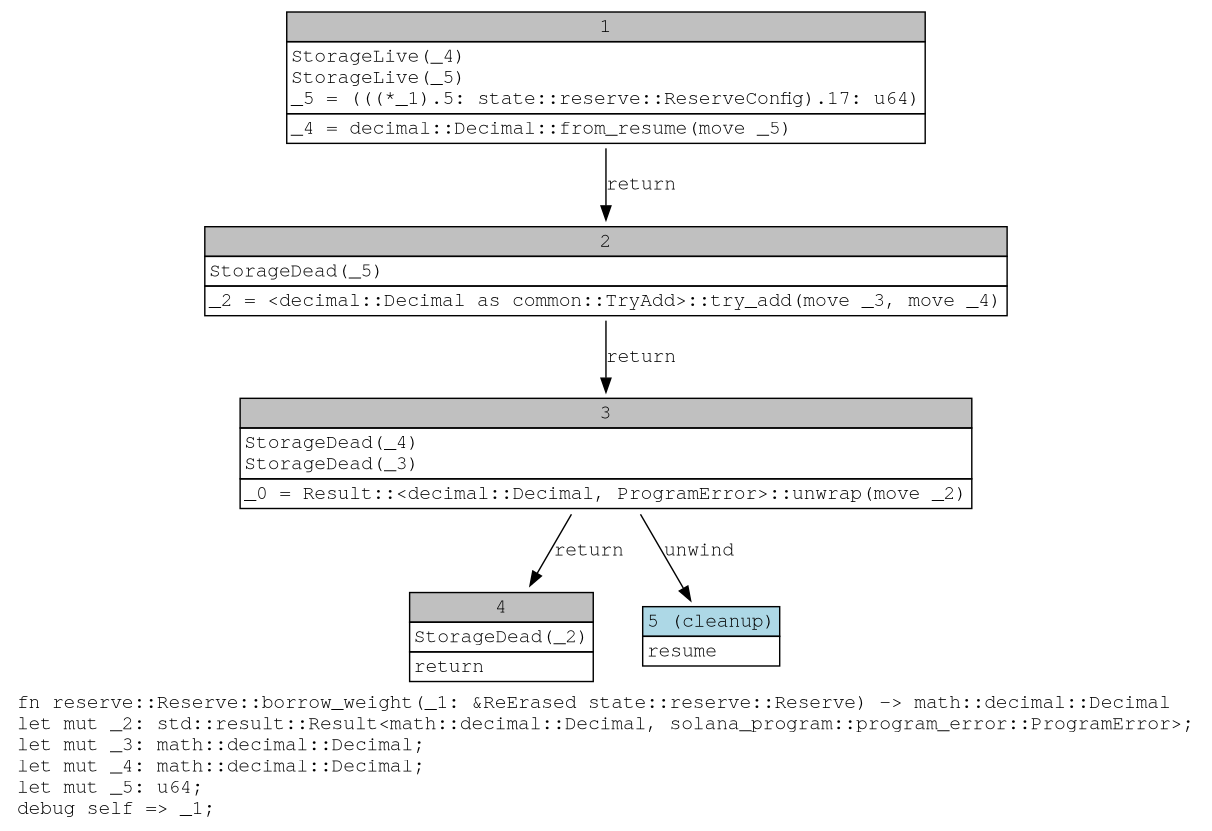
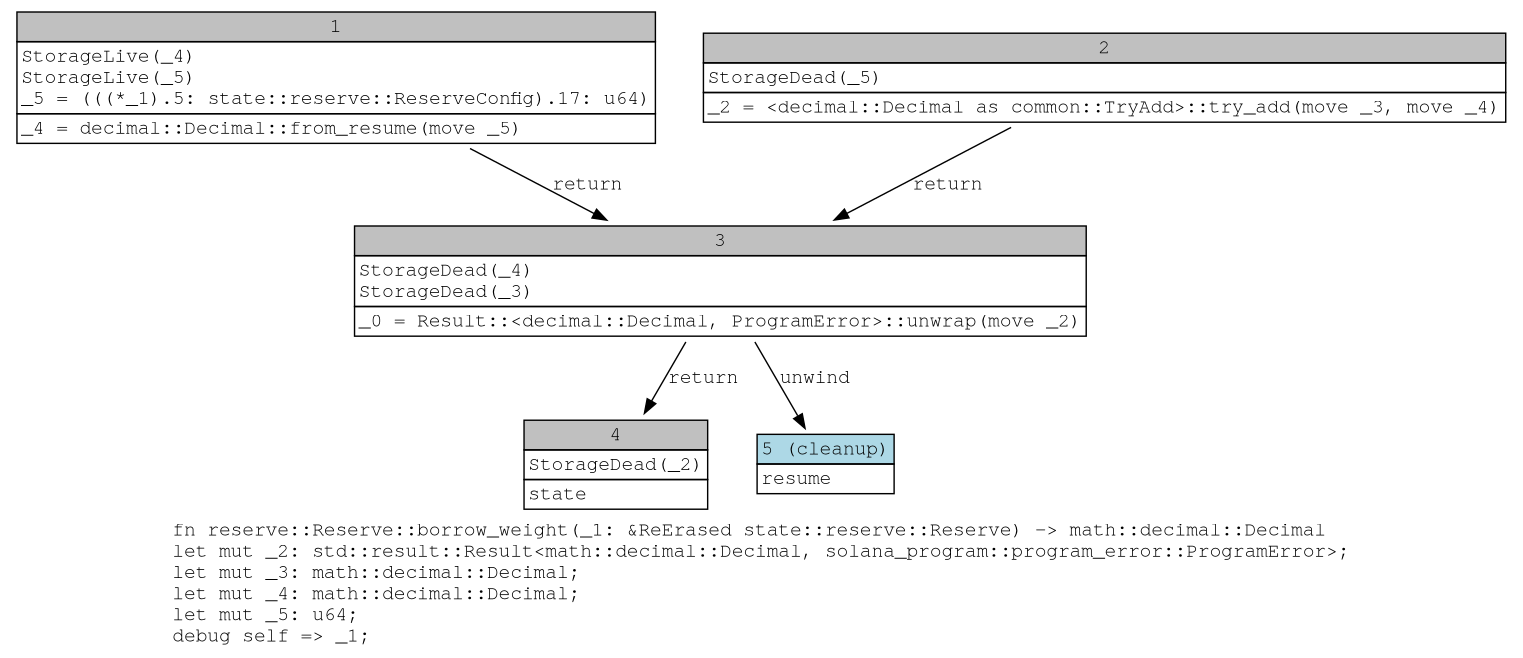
edge "1" -> "2": now "1" -> "3"
node "4": text "return" -> "state"
